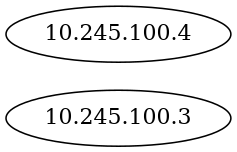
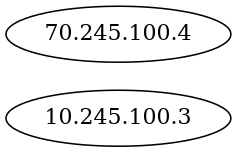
node "10.245.100.4": label "10.245.100.4" -> "70.245.100.4"
